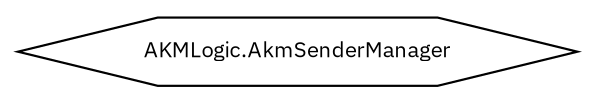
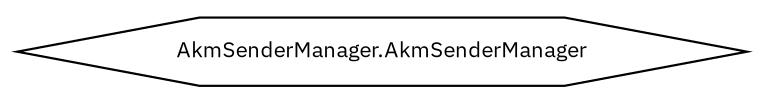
node "AKMLogic.AkmSenderManager": label "AKMLogic.AkmSenderManager" -> "AkmSenderManager.AkmSenderManager"
